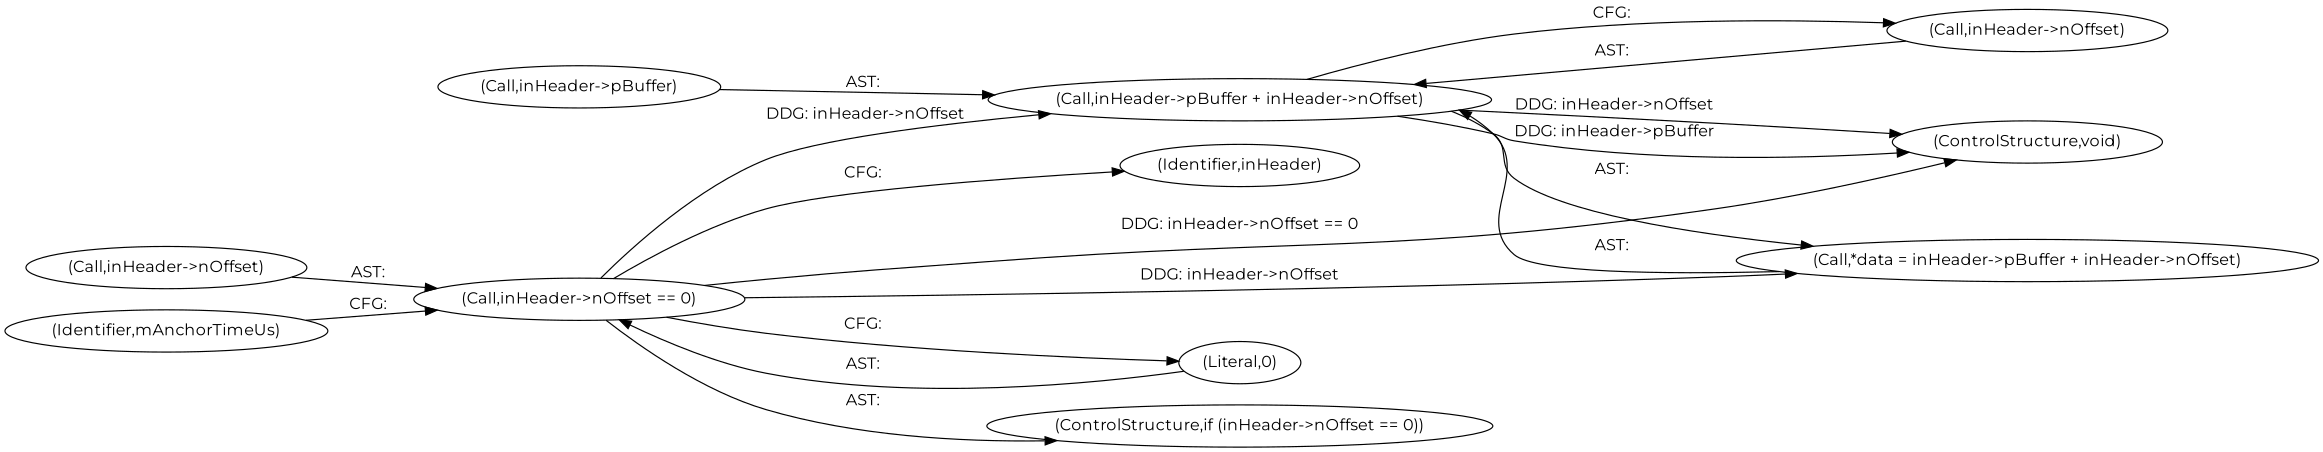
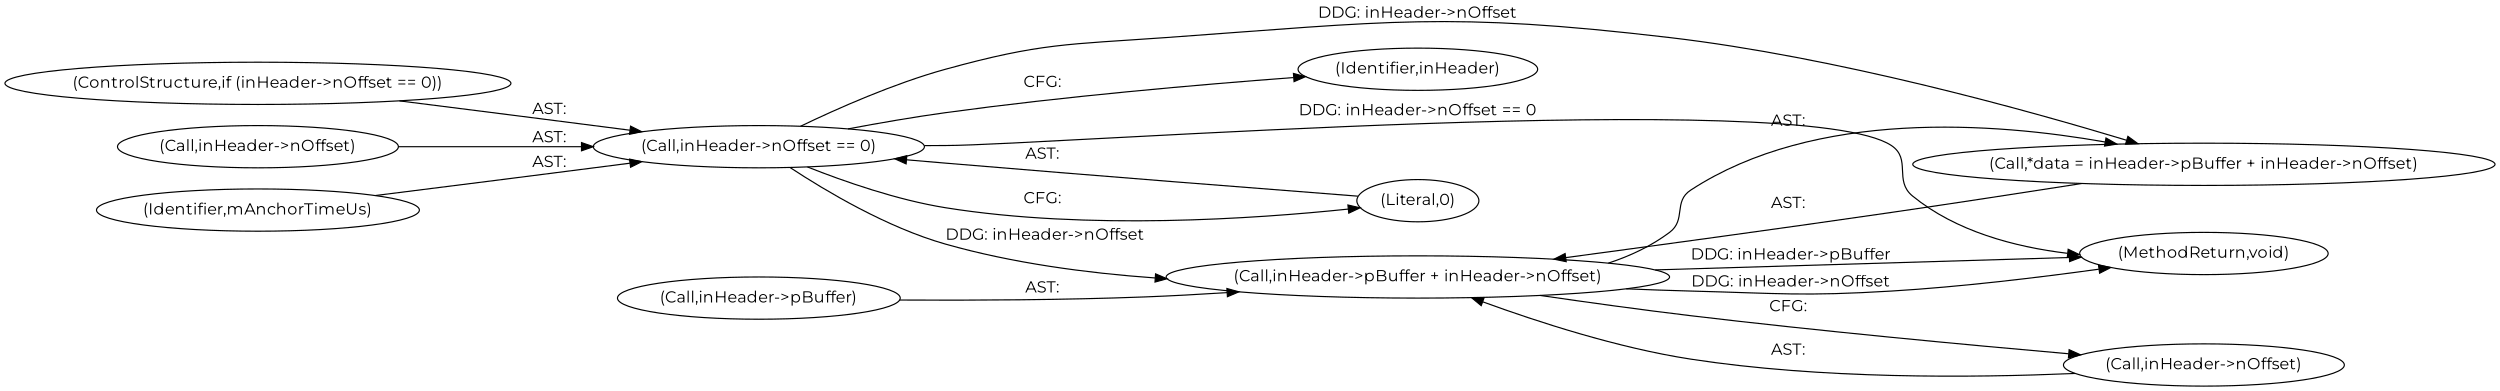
node "(ControlStructure,void)": label "(ControlStructure,void)" -> "(MethodReturn,void)"
edge "(Identifier,mAnchorTimeUs)" -> "(Call,inHeader->nOffset == 0)": label "CFG: " -> "AST: "
edge "(Call,inHeader->nOffset == 0)" -> "(ControlStructure,if (inHeader->nOffset == 0))": reversed
